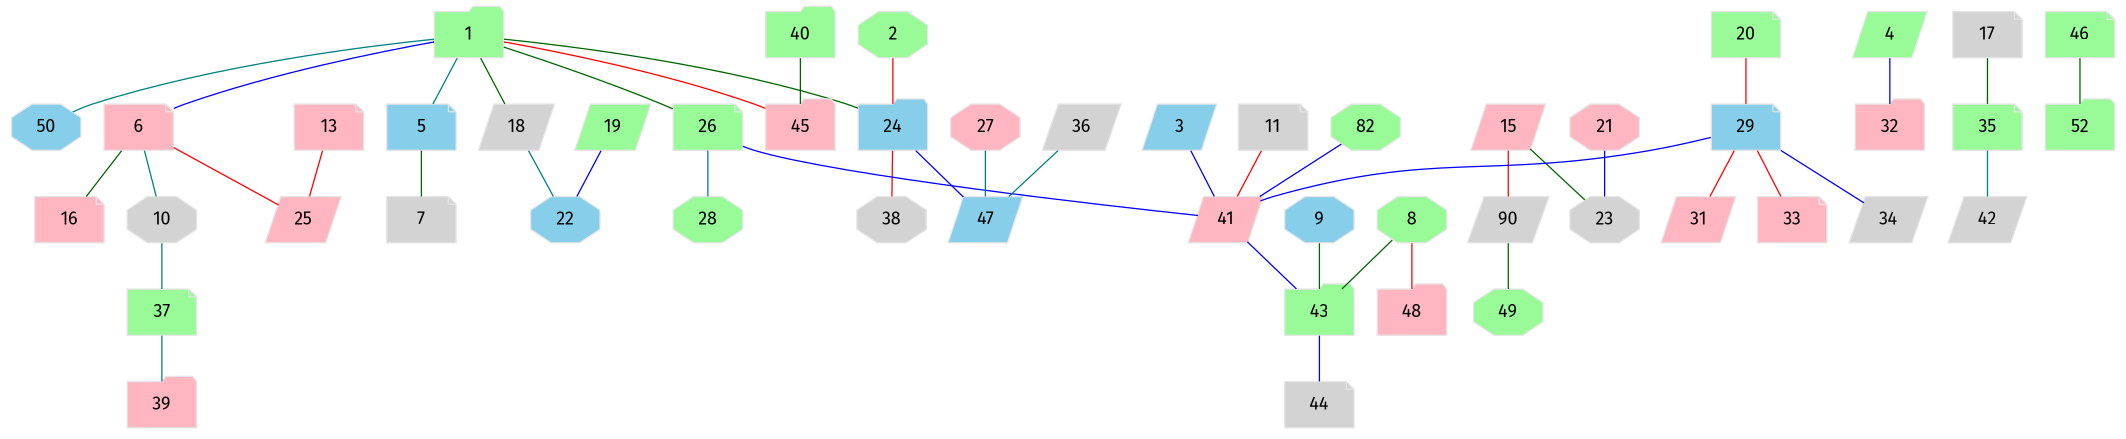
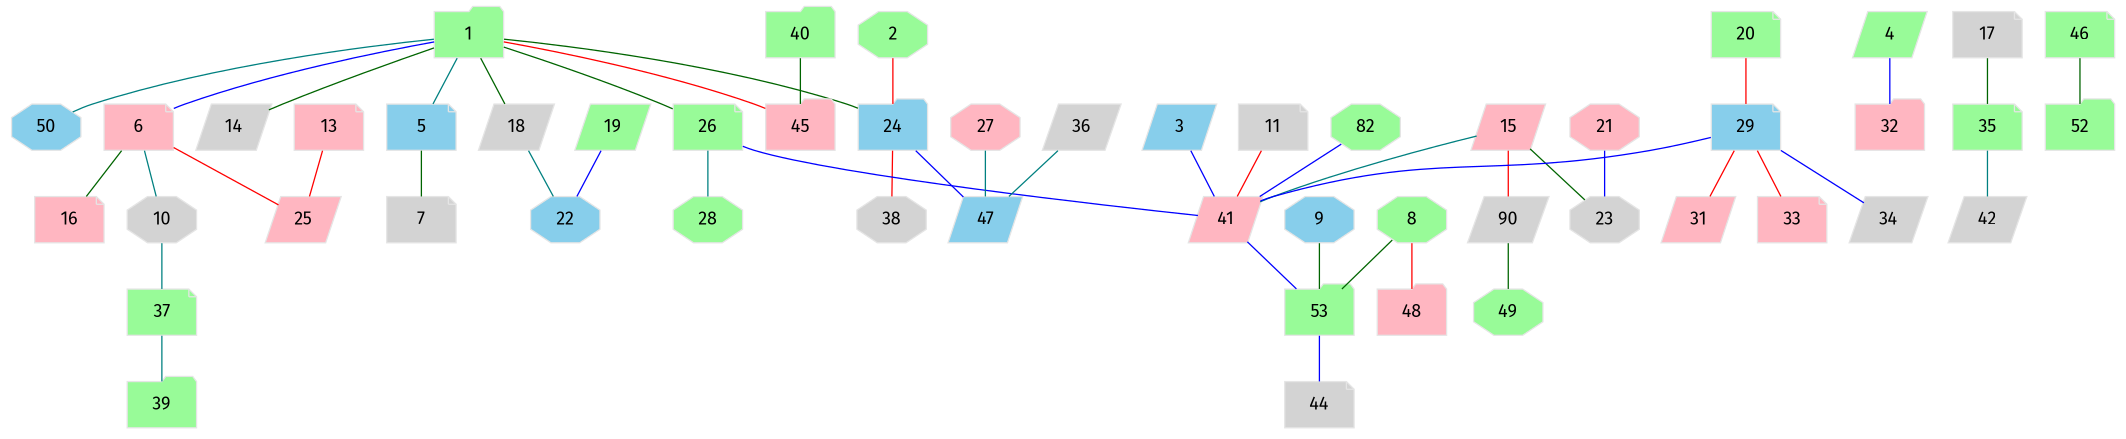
node "14": added
edge "15" -- "41": added
node "43": label "43" -> "53"
node "39": fillcolor lightpink -> palegreen
